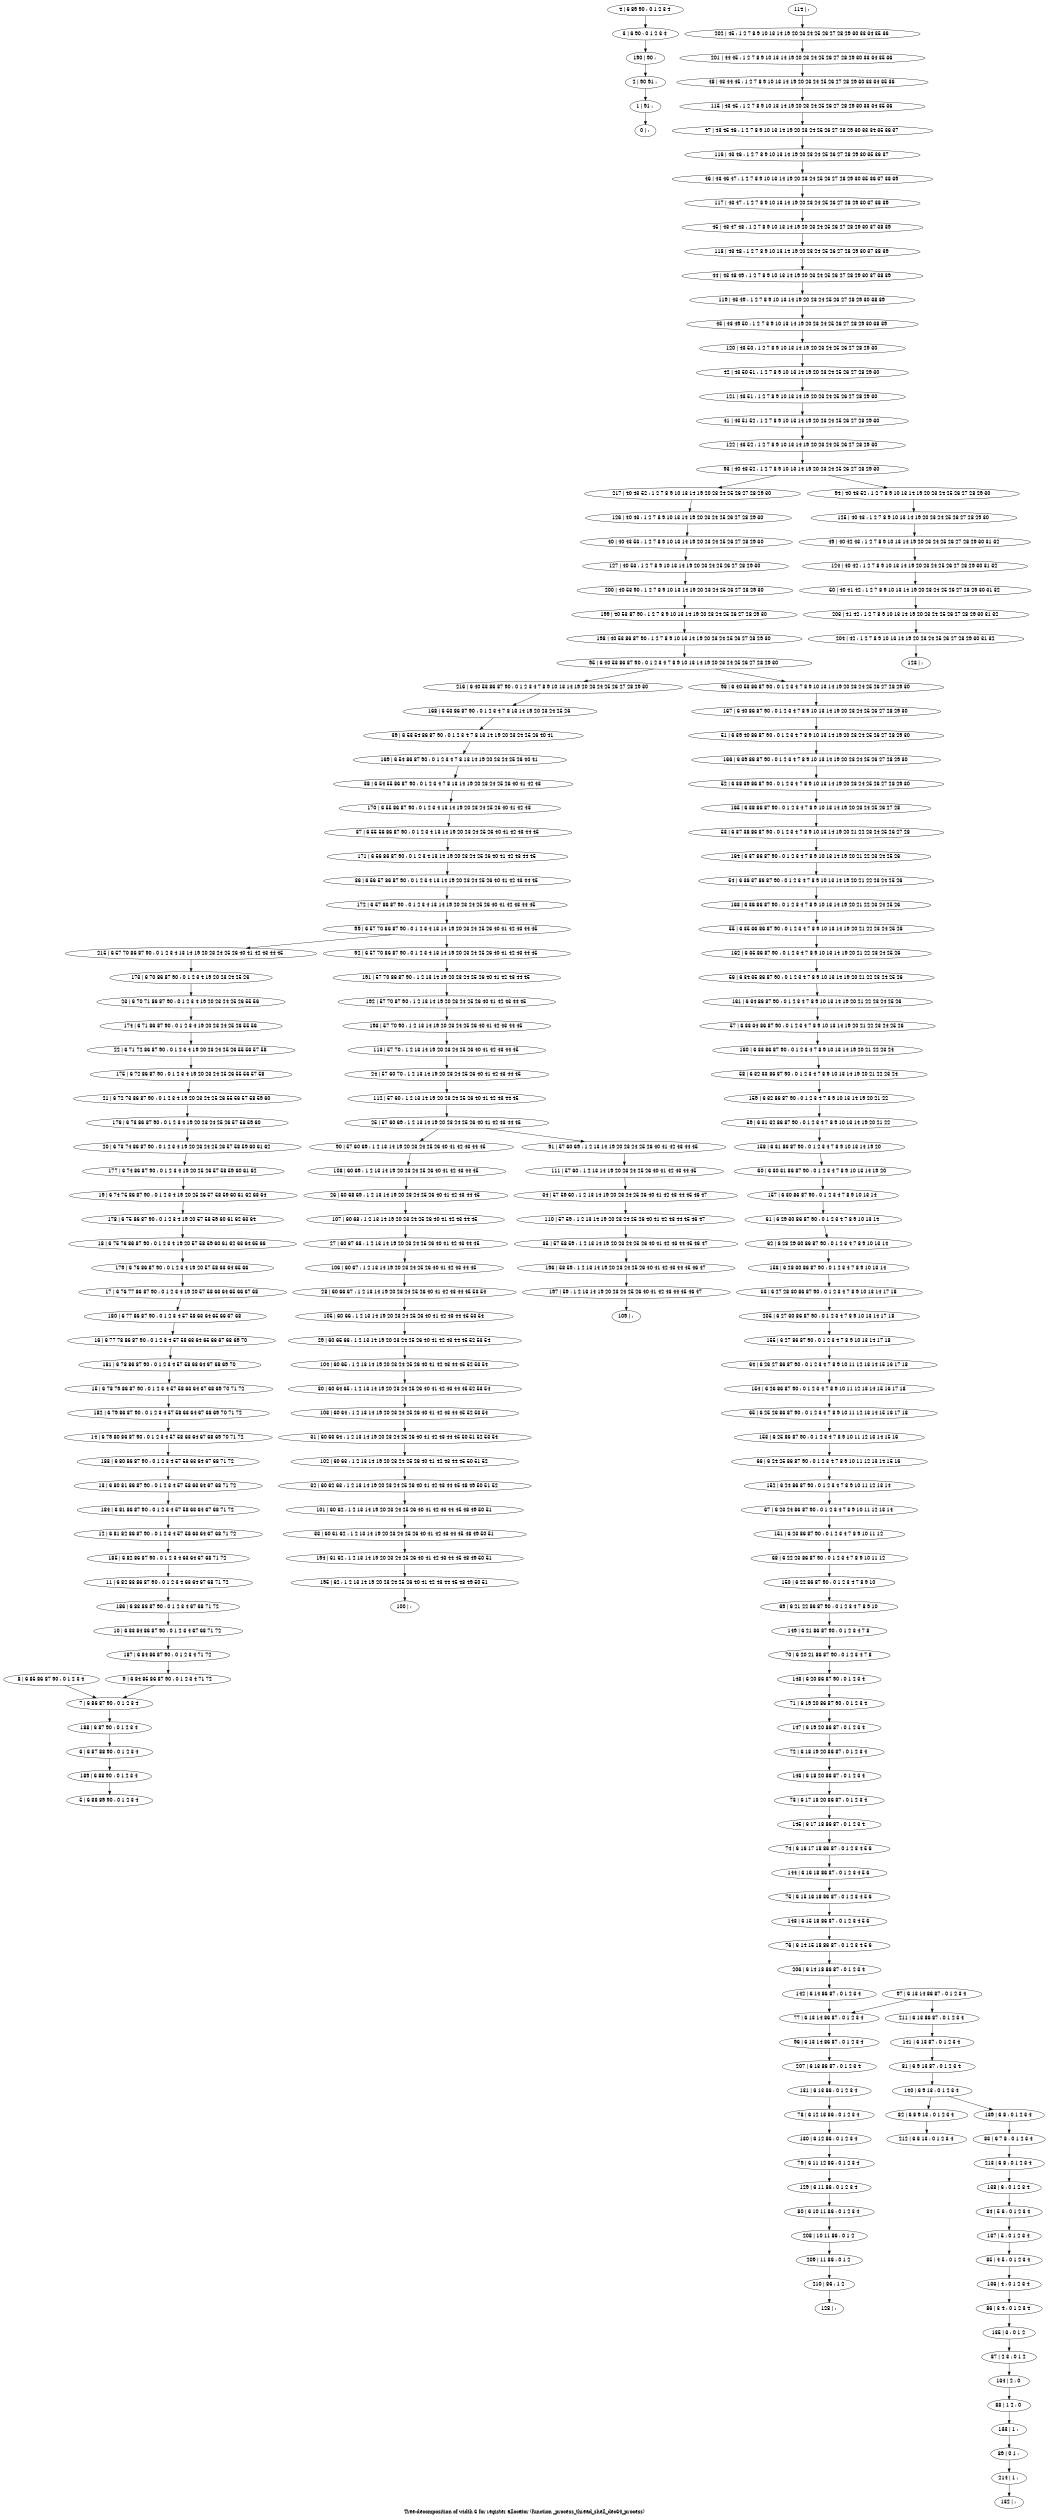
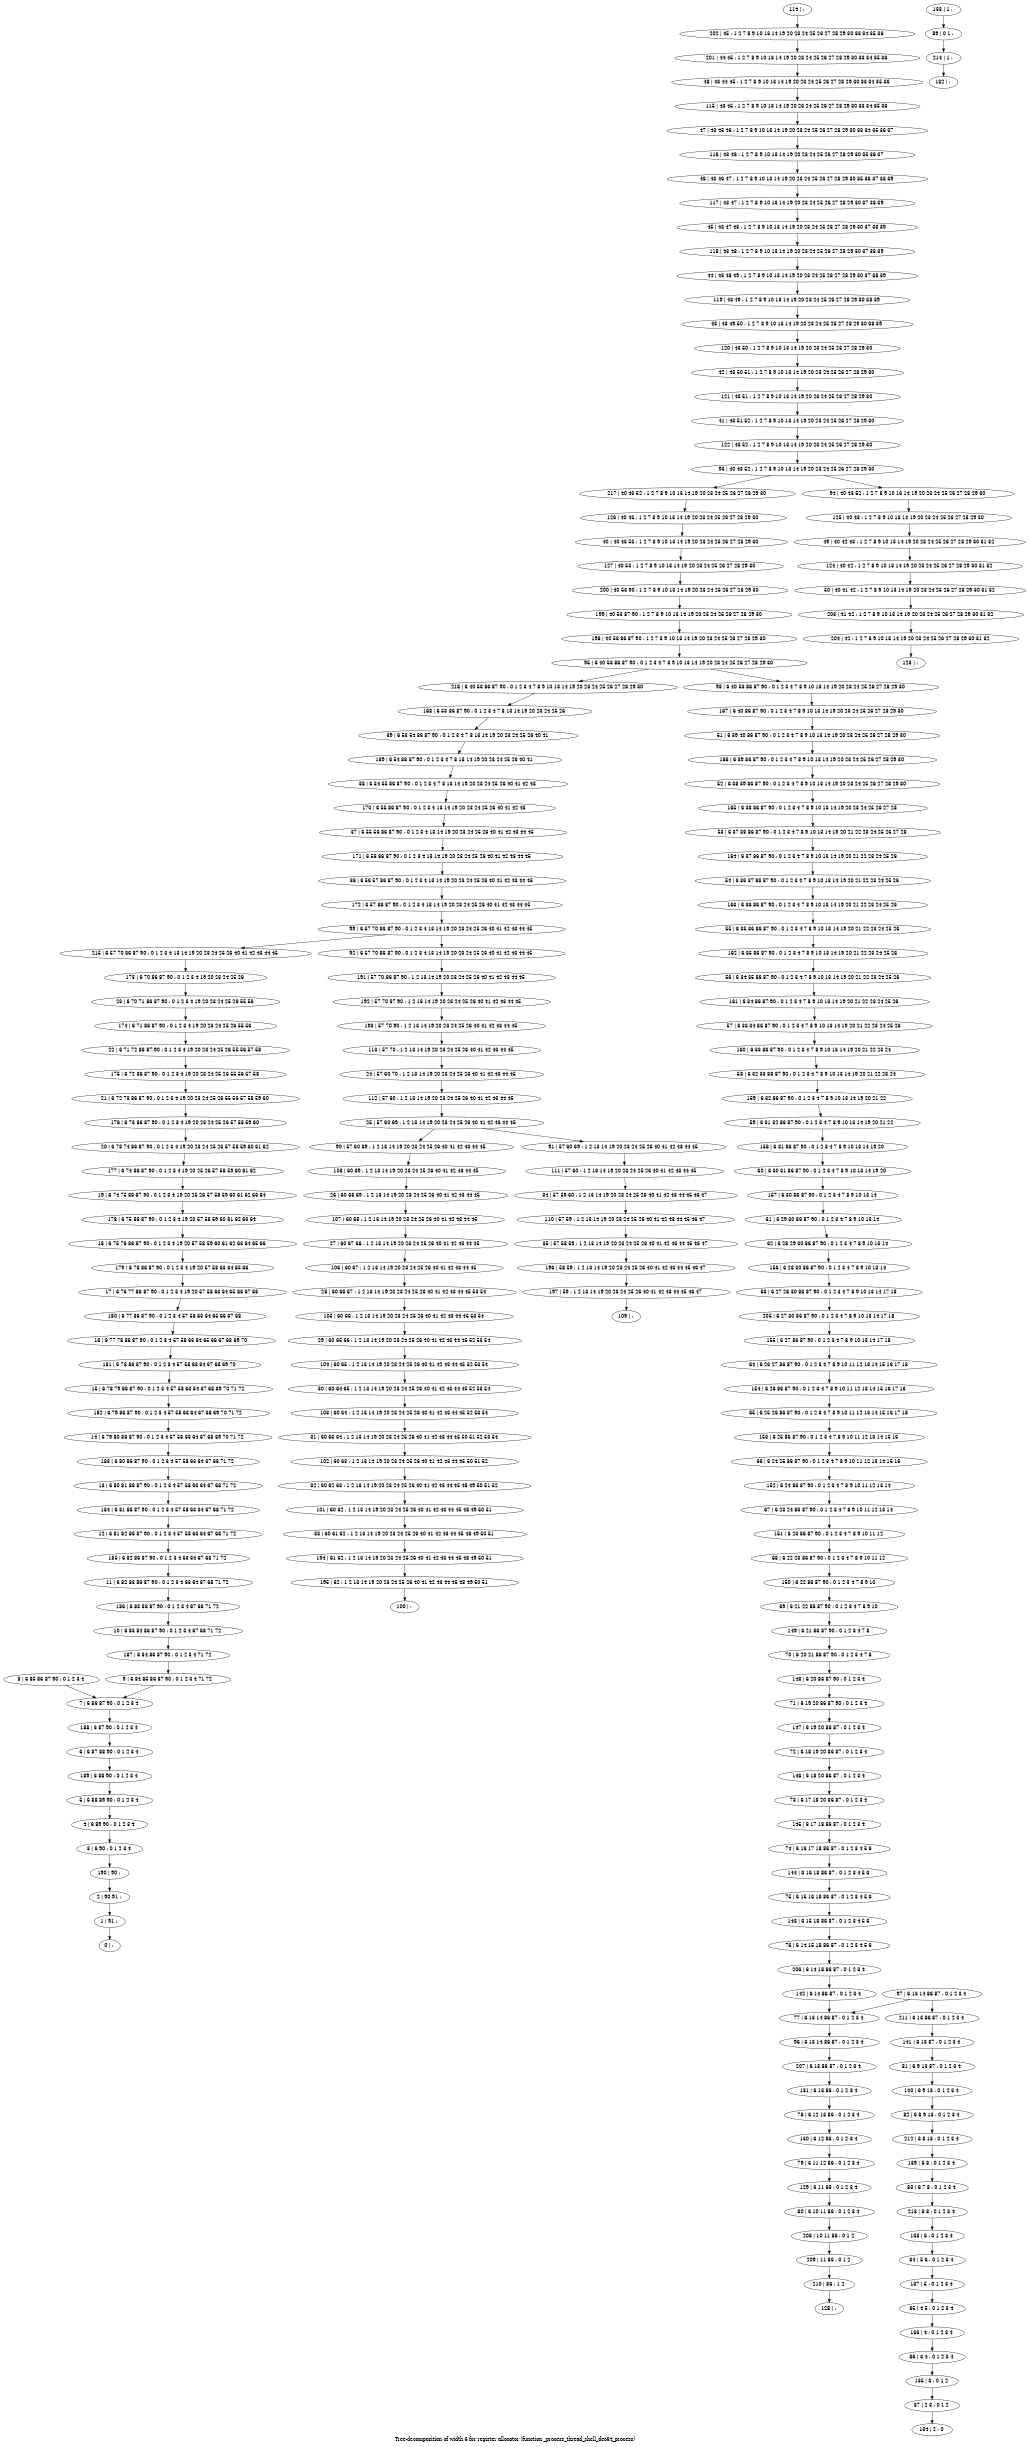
edge "5 | 6 88 89 90 : 0 1 2 3 4" -> "4 | 6 89 90 : 0 1 2 3 4": added
edge "140 | 6 9 13 : 0 1 2 3 4" -> "139 | 6 8 : 0 1 2 3 4": now "212 | 6 8 13 : 0 1 2 3 4" -> "139 | 6 8 : 0 1 2 3 4"
node "88 | 1 2 : 0": removed
